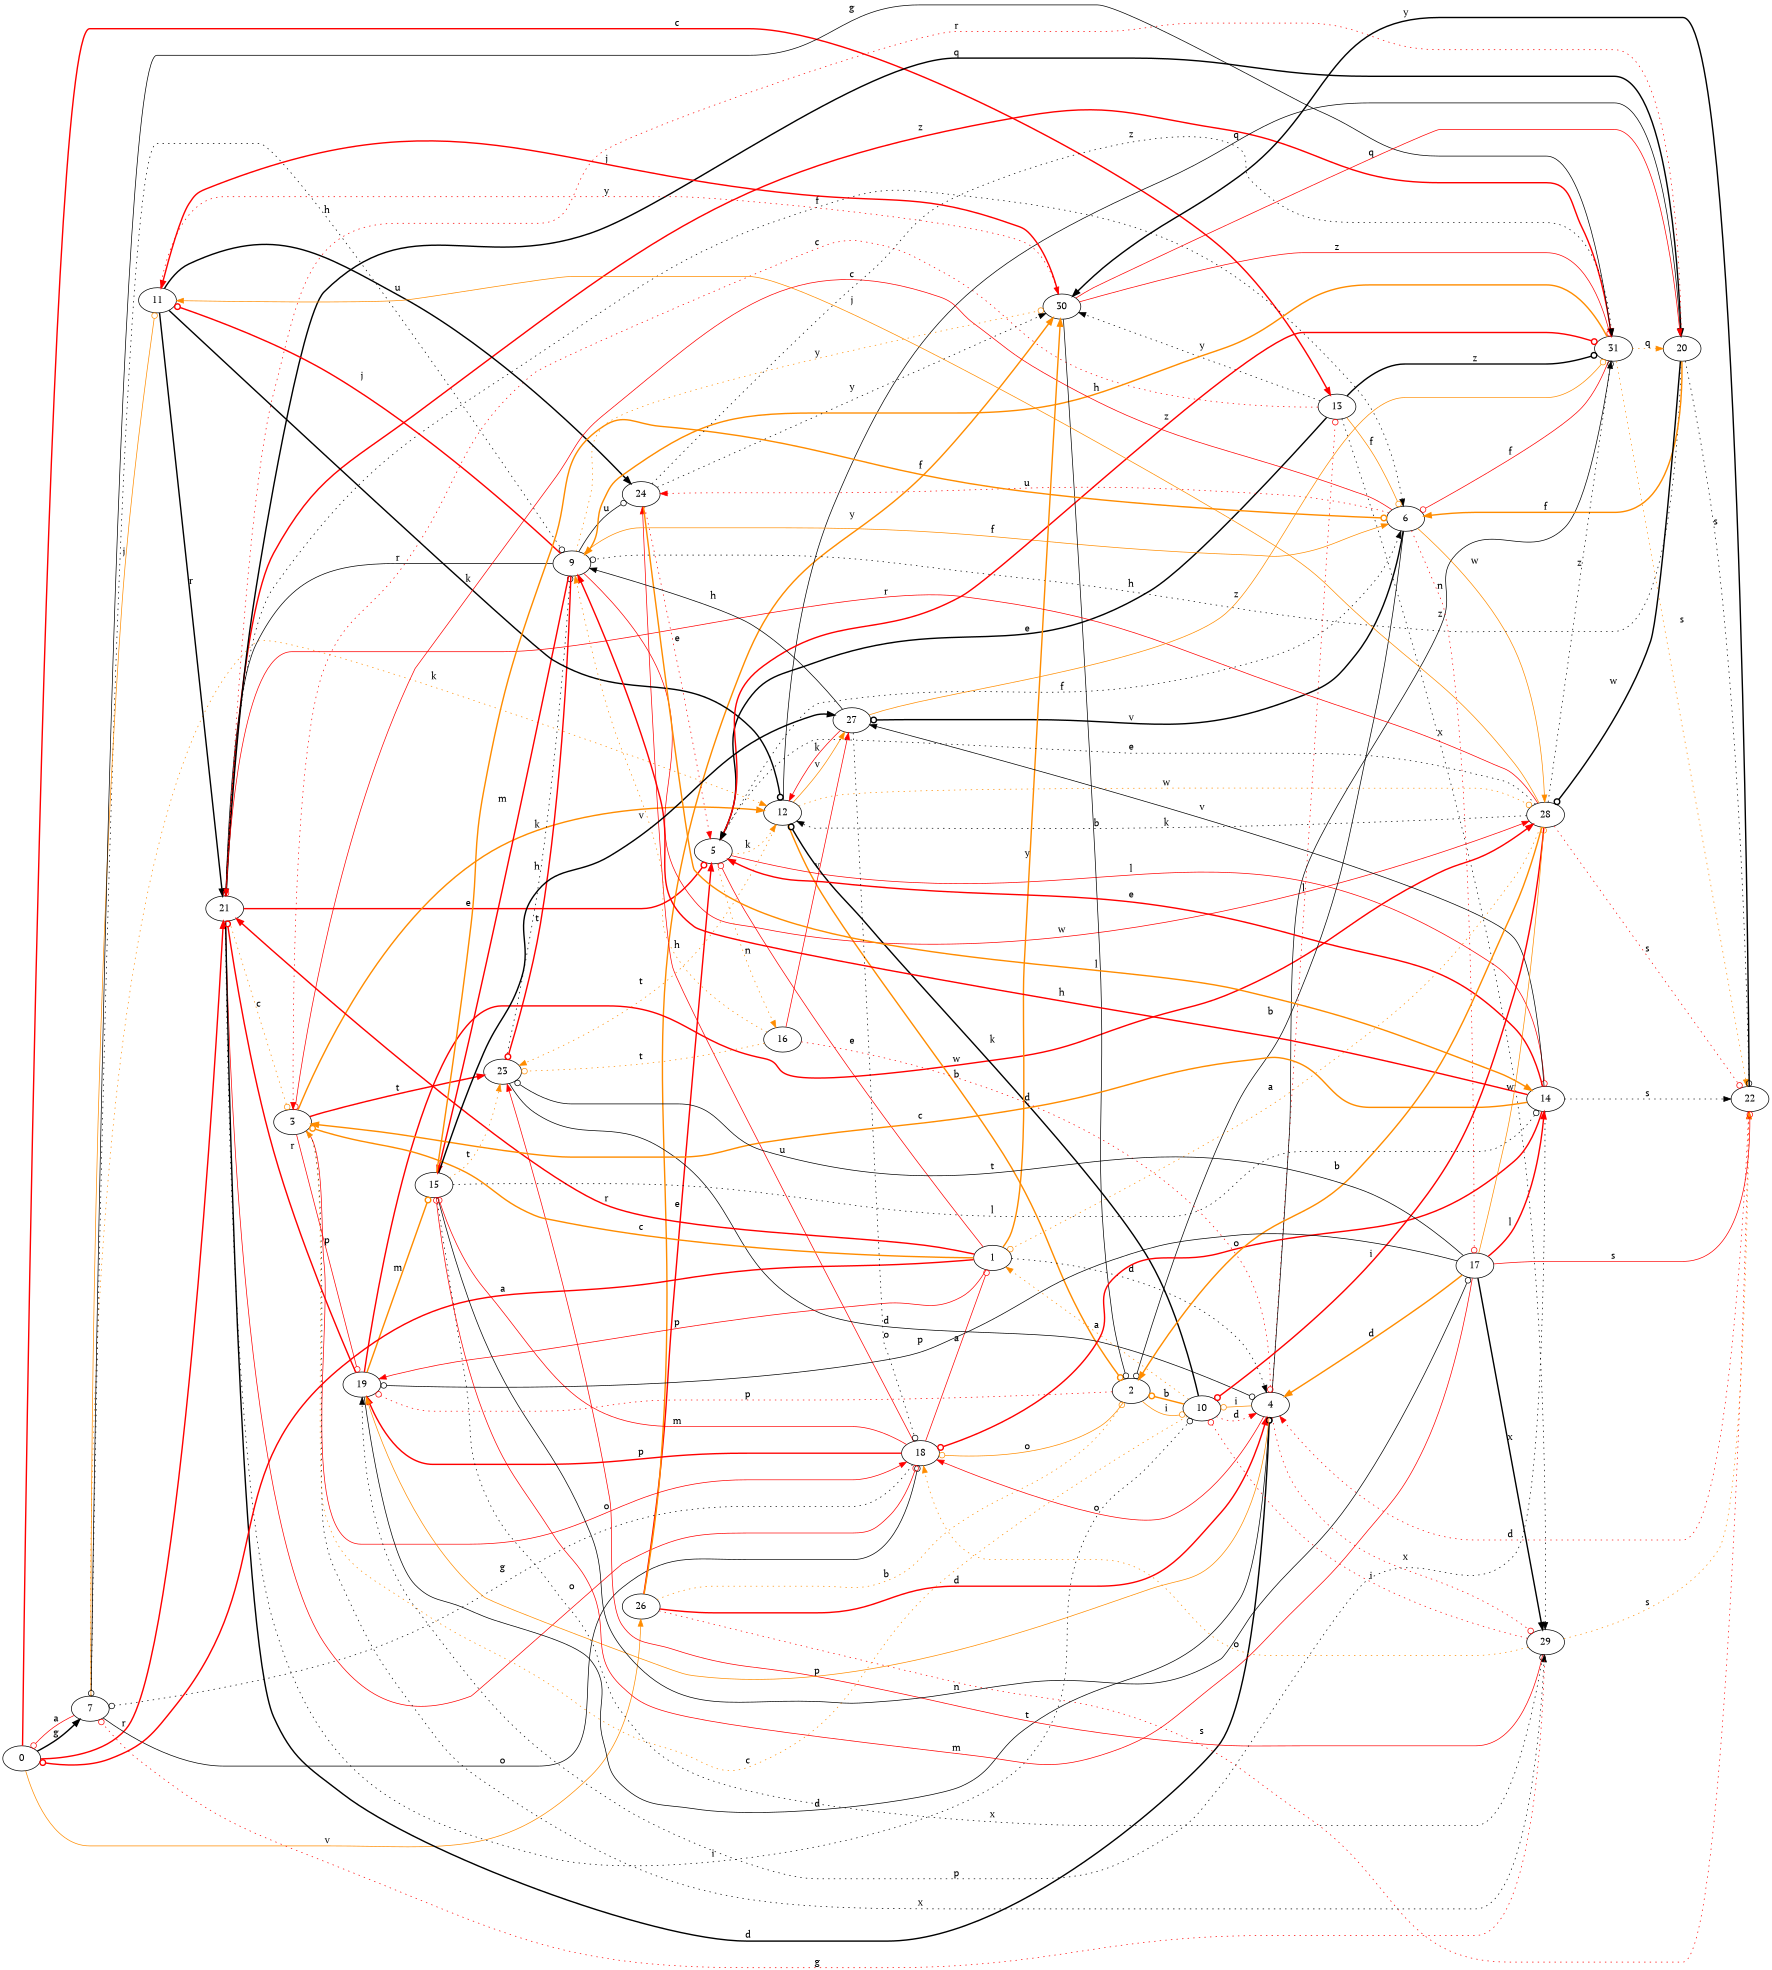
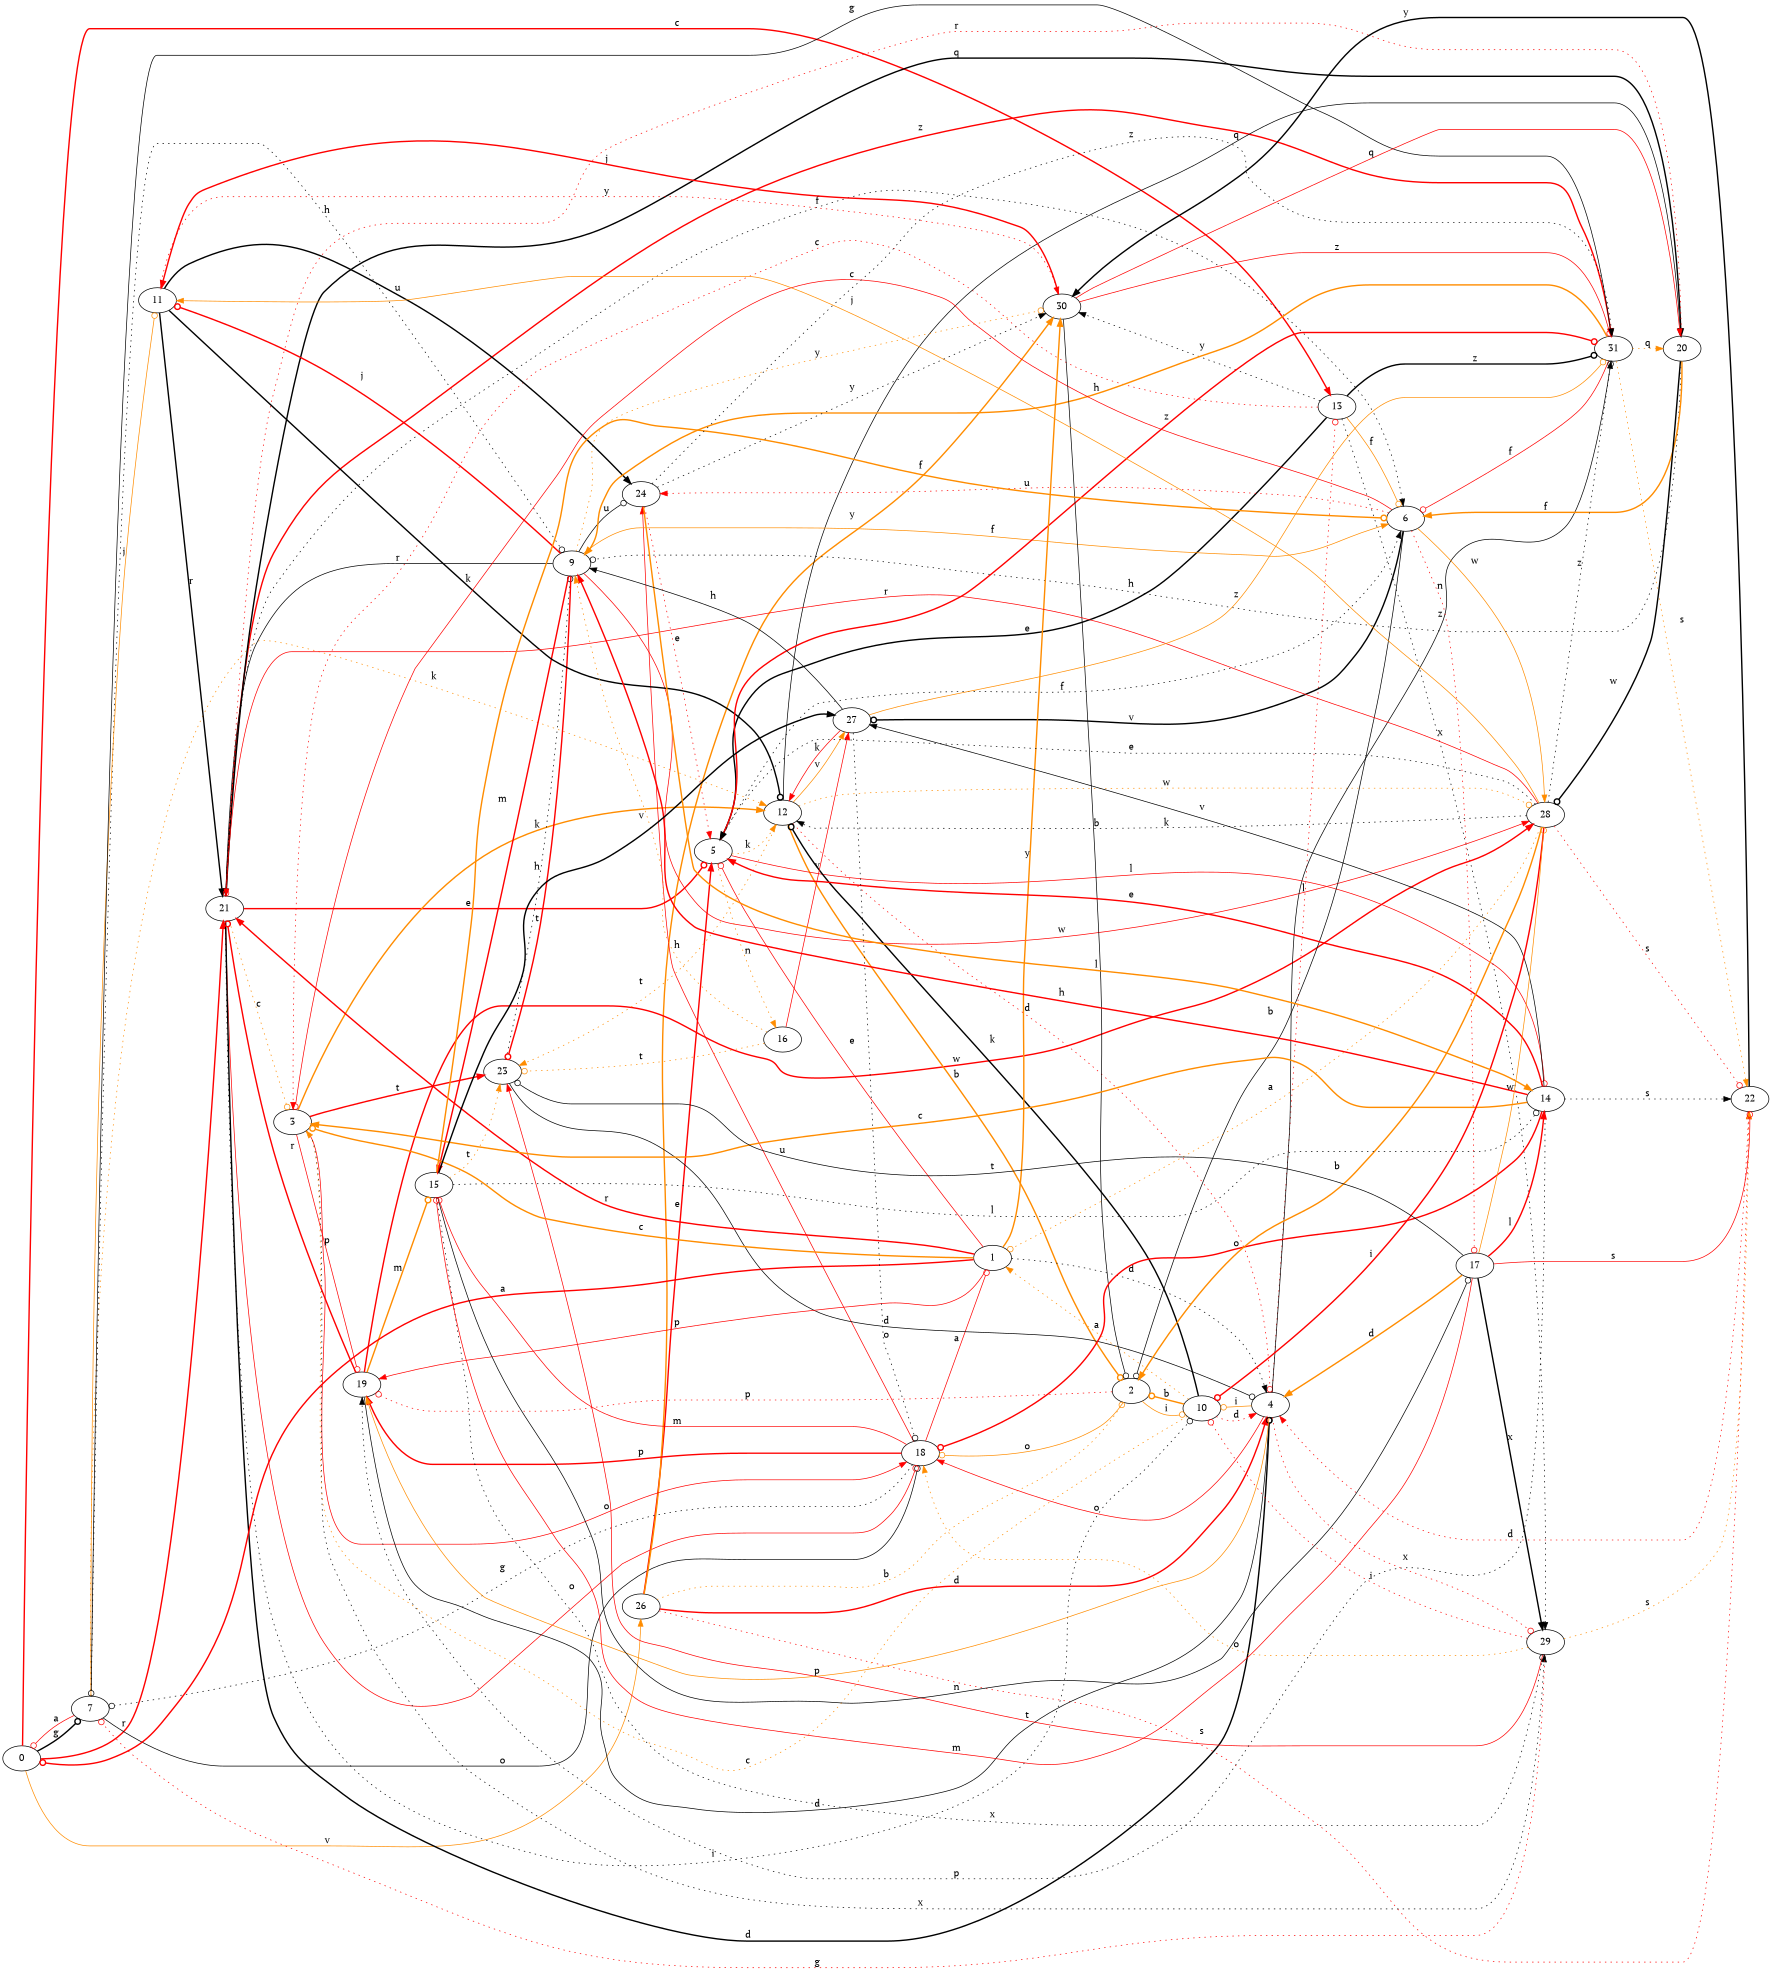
edge "20" -> "22": removed, label "s"
edge "16" -> "4": now "12" -> "4"
edge "17" -> "19": removed, label "p"
edge "0" -> "7": arrowhead normal -> odot
